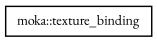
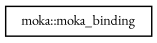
node "moka::texture_binding": label "moka::texture_binding" -> "moka::moka_binding"
